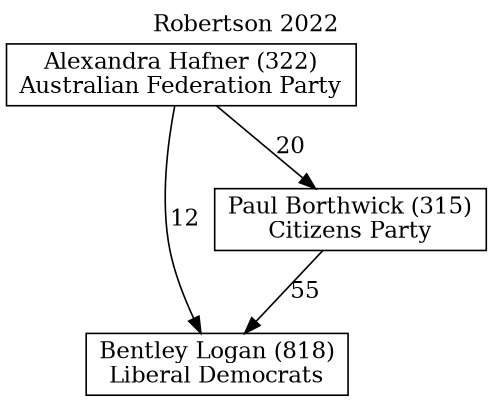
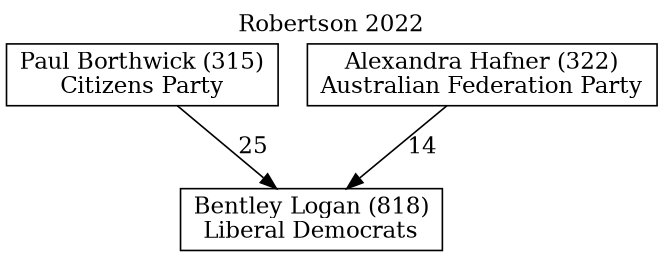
edge "Alexandra Hafner (322) Australian Federation Party" -> "Paul Borthwick (315) Citizens Party": removed, label "20"
edge "Alexandra Hafner (322) Australian Federation Party" -> "Bentley Logan (818) Liberal Democrats": label "12" -> "14"
edge "Paul Borthwick (315) Citizens Party" -> "Bentley Logan (818) Liberal Democrats": label "55" -> "25"
